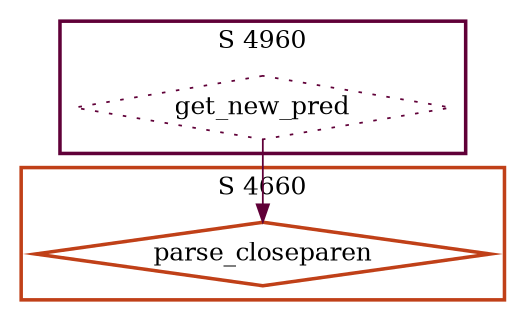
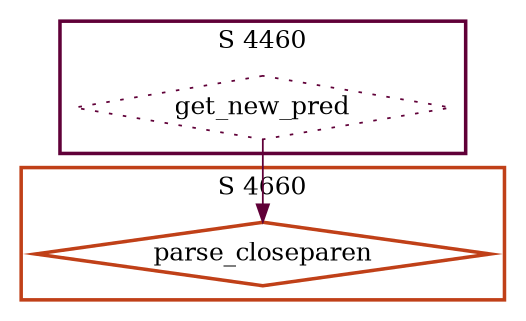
cluster "S 4960": label "S 4960" -> "S 4460"
